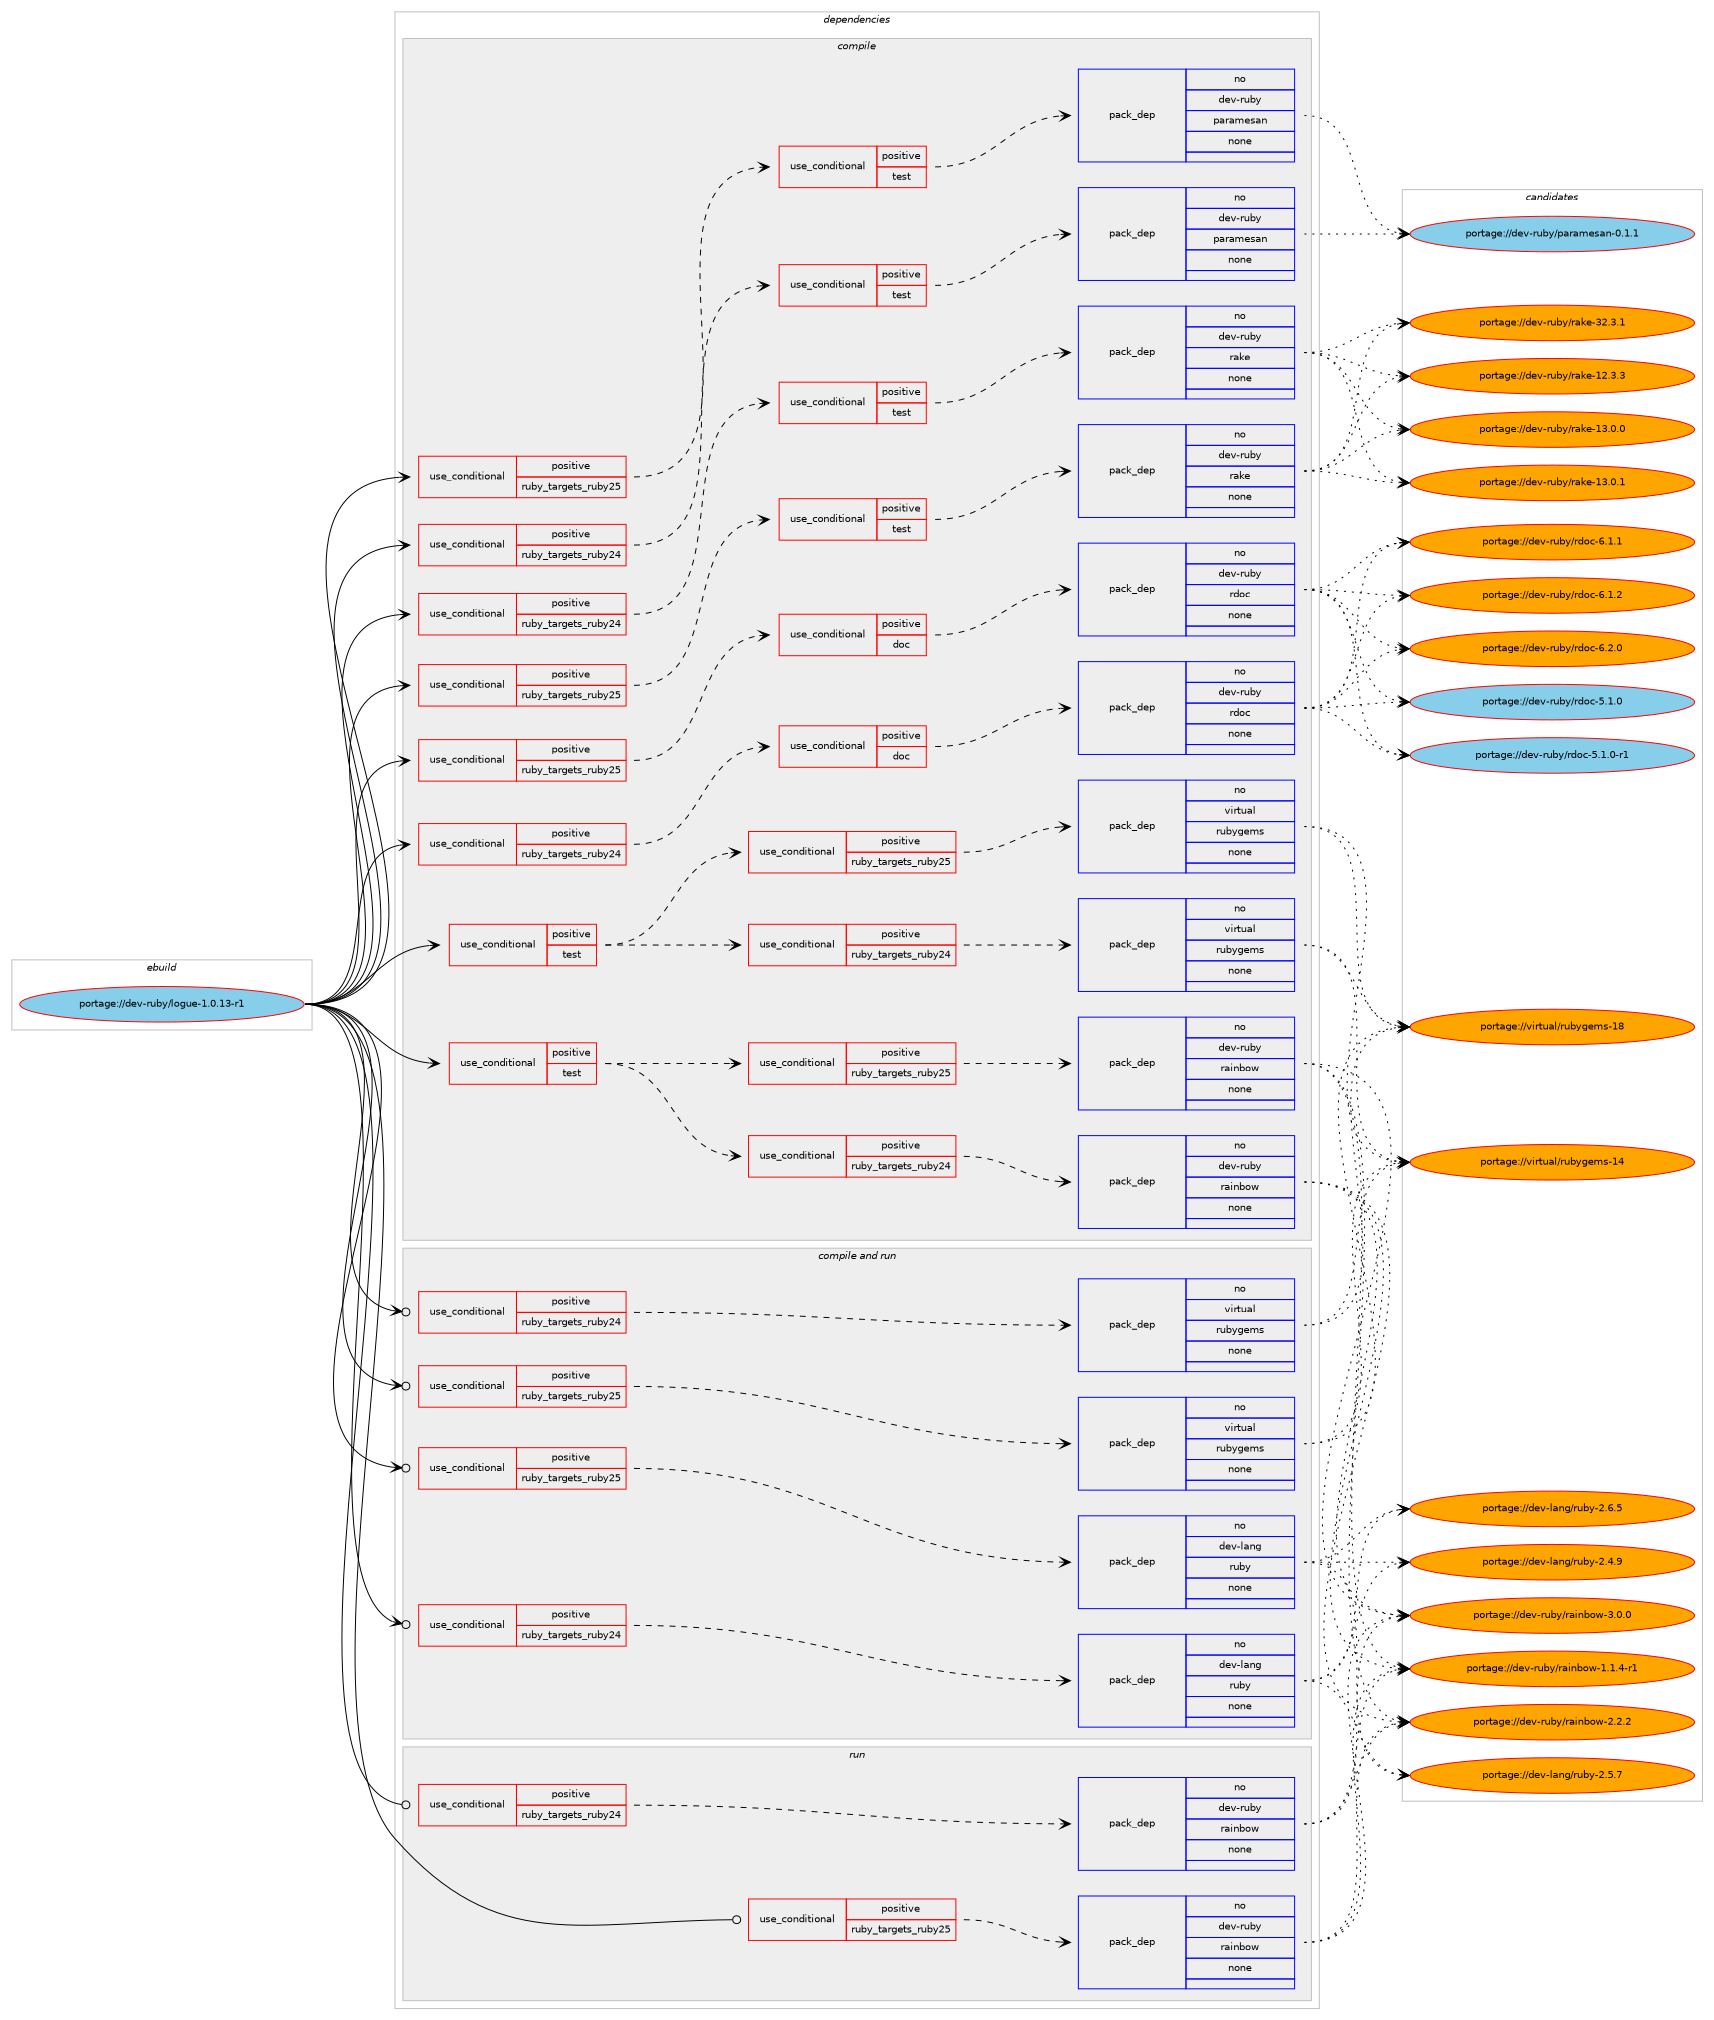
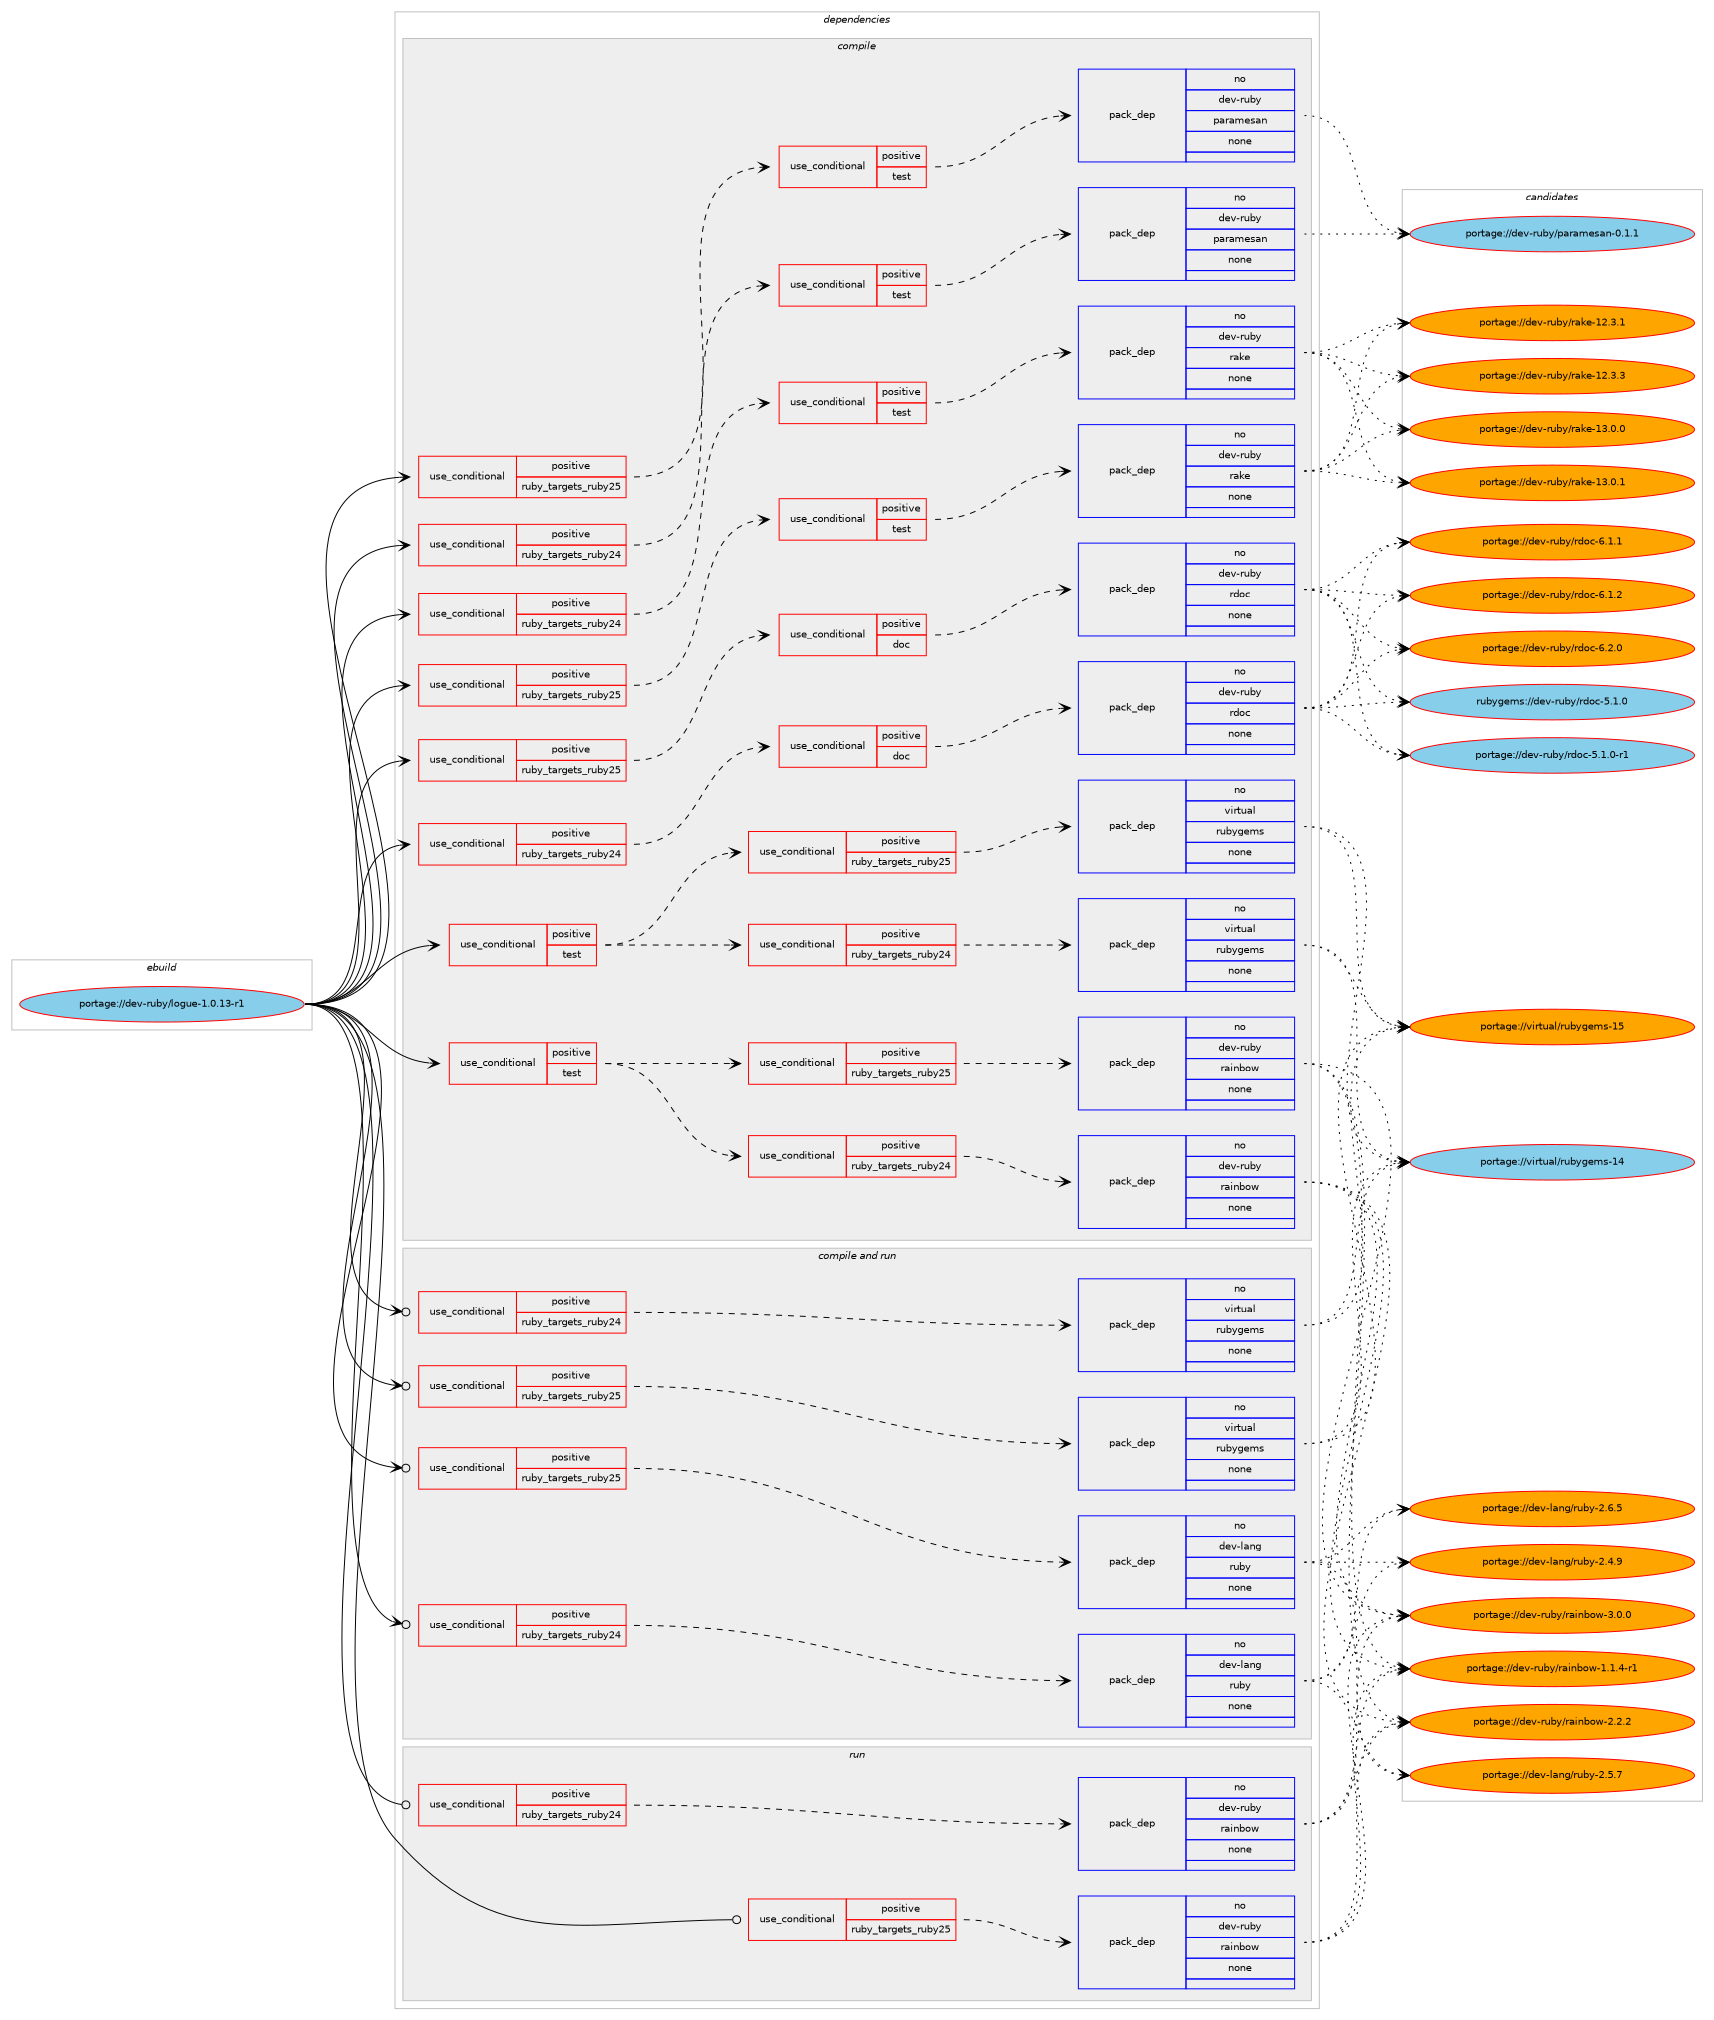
node "portage://dev-ruby/rake-32.3.1": label "portage://dev-ruby/rake-32.3.1" -> "portage://dev-ruby/rake-12.3.1"
node "portage://dev-ruby/rdoc-5.1.0": label "portage://dev-ruby/rdoc-5.1.0" -> "rubygems://dev-ruby/rdoc-5.1.0"
node "portage://virtual/rubygems-18": label "portage://virtual/rubygems-18" -> "portage://virtual/rubygems-15"
node "portage://virtual/rubygems-14": fillcolor orange -> skyblue
